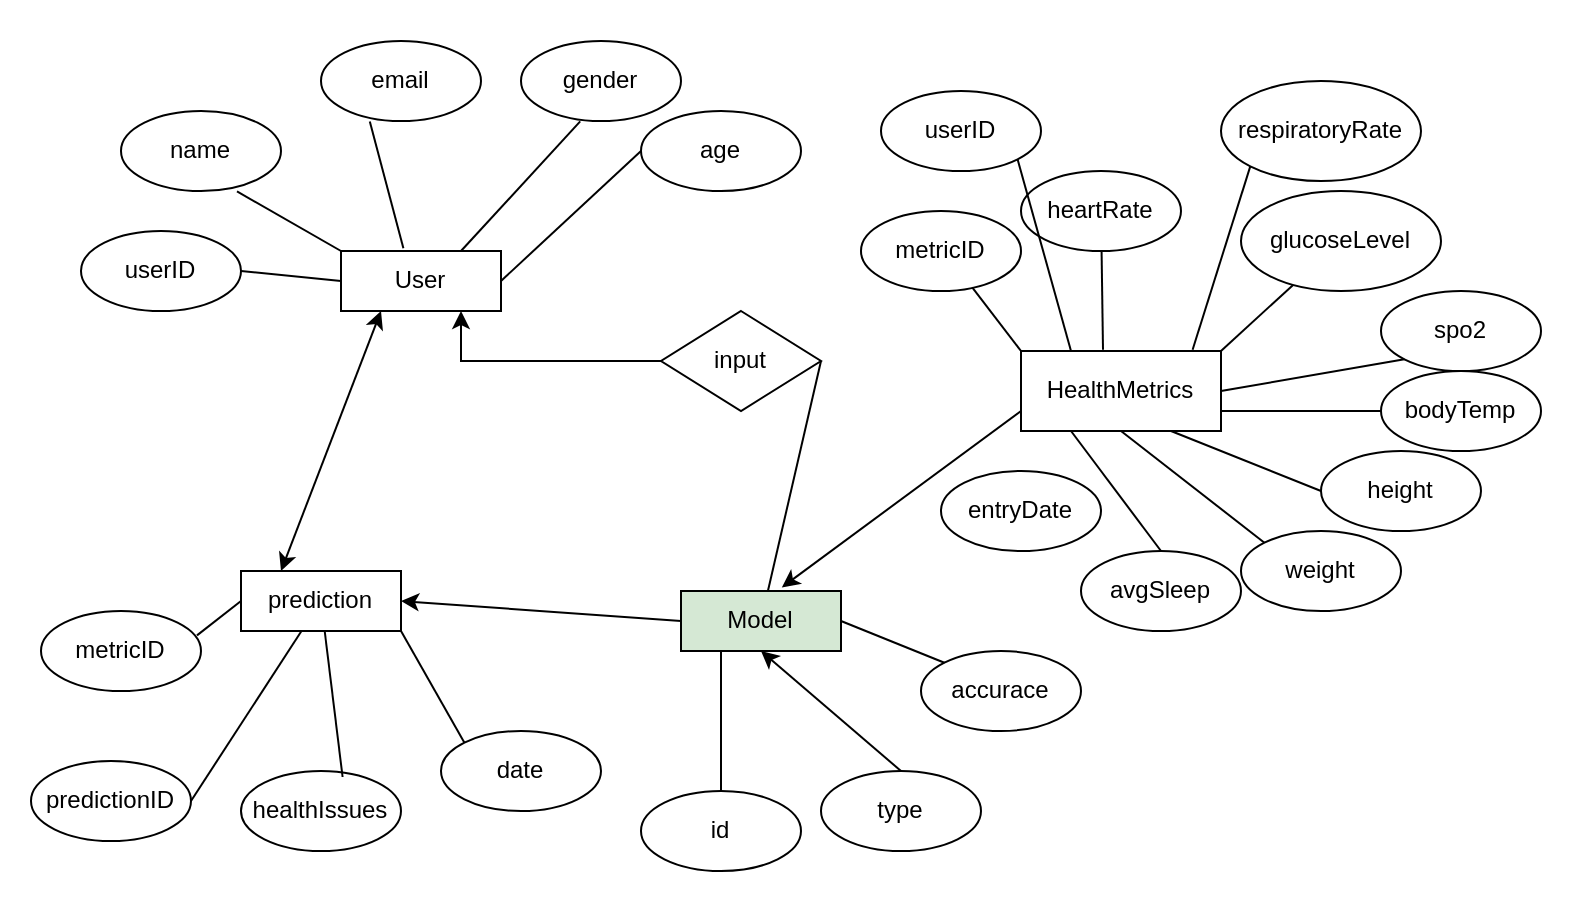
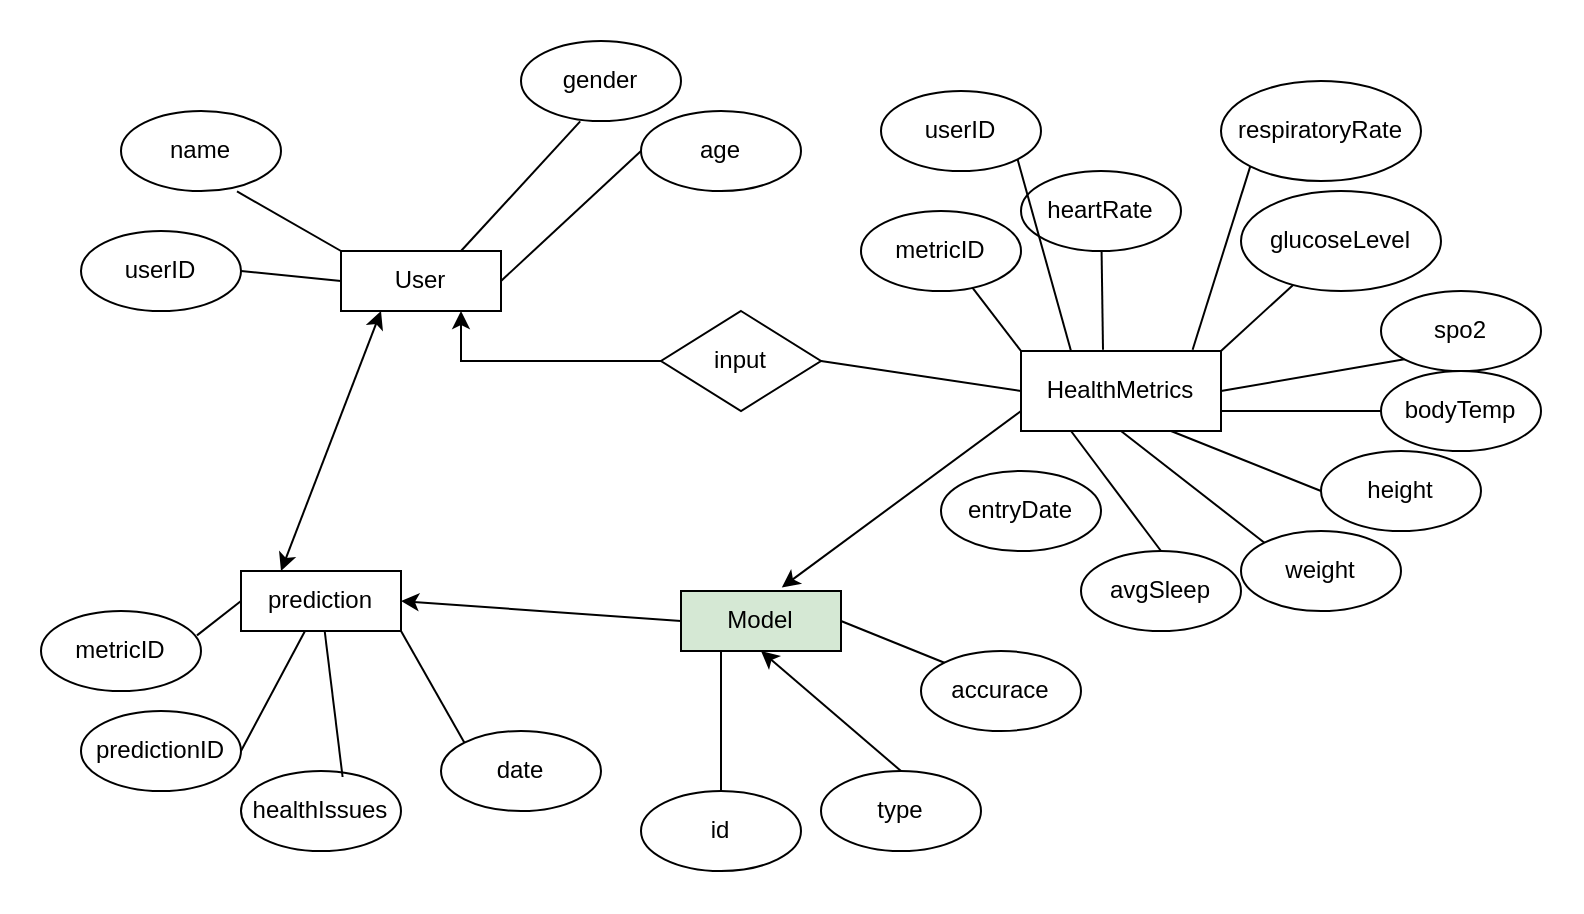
node "email": removed
edge "email" -- "User": removed
edge "input" -- "Model": now "input" -- "HealthMetrics"
node "predictionID": moved (111, 801) -> (161, 751)
